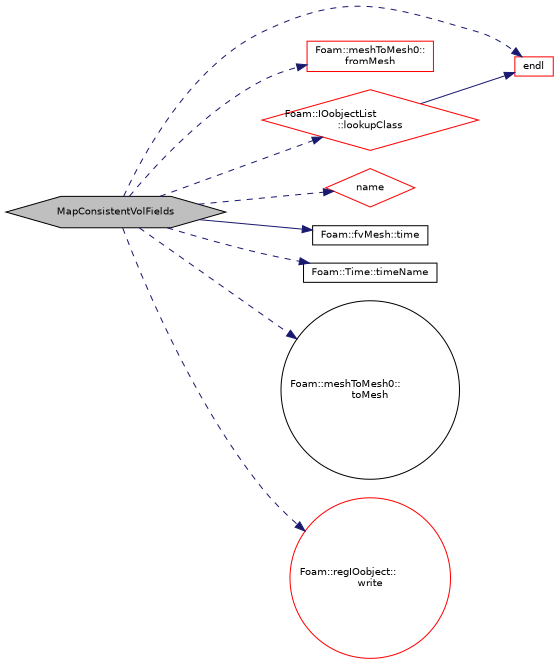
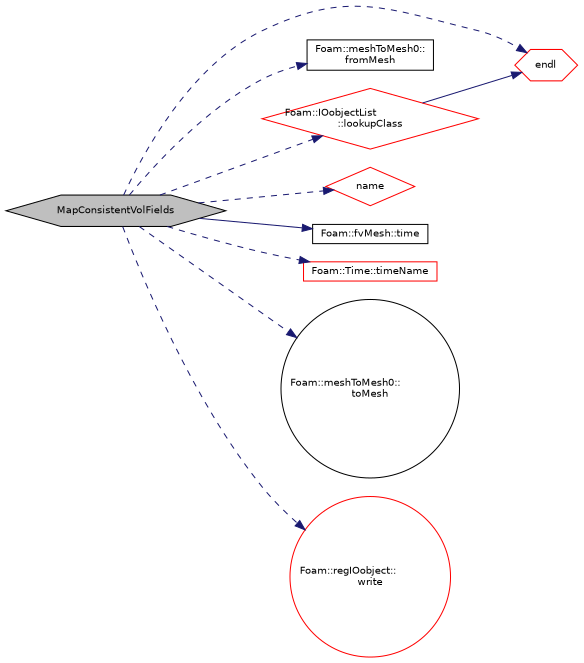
node "Foam::meshToMesh0:: fromMesh": color red -> black
node "endl": shape box -> hexagon
node "Foam::Time::timeName": color black -> red
